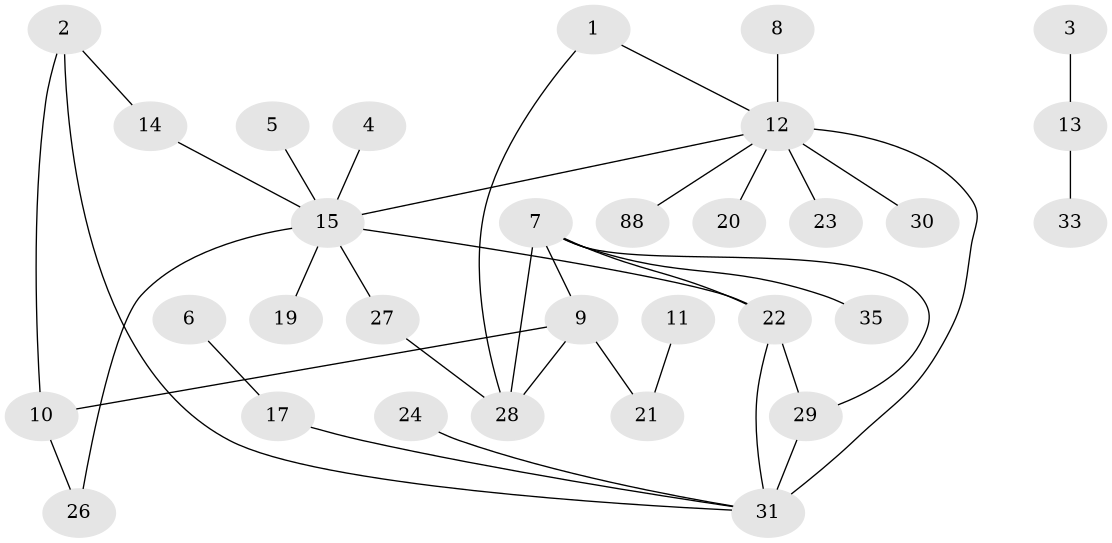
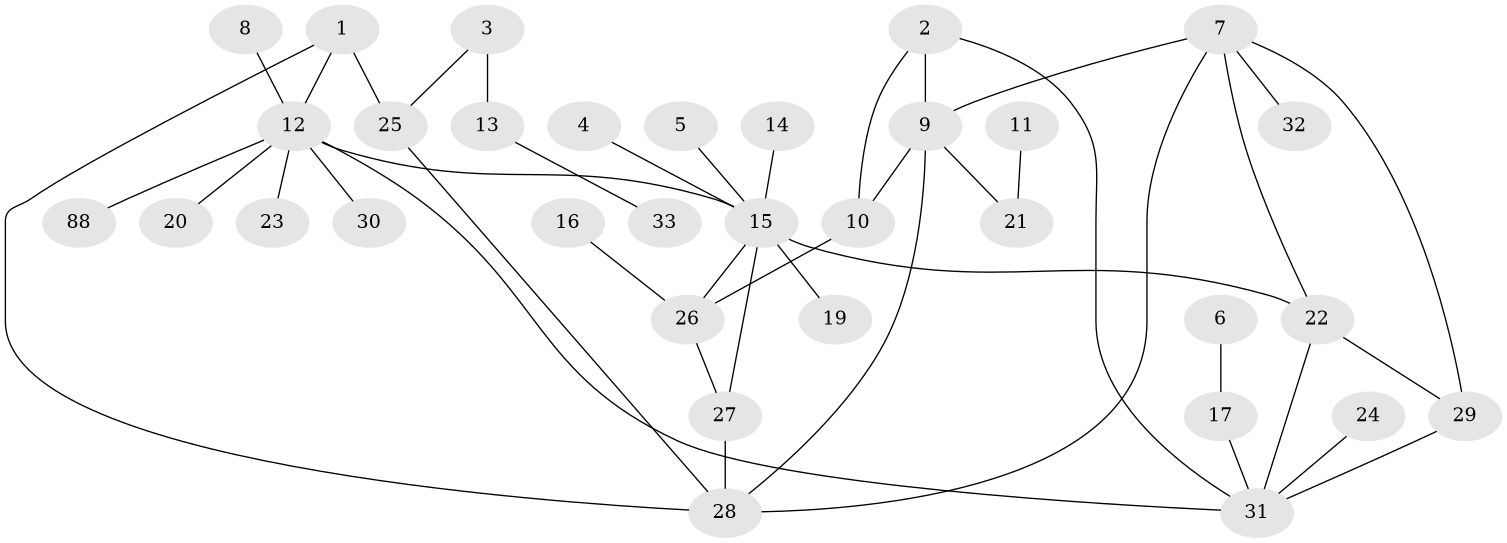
edge "2" -- "14": now "2" -- "9"
node "25": added
node "16": added
node "35": label "35" -> "32"
edge "26" -- "27": added
